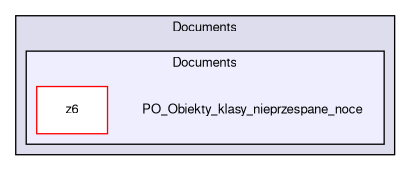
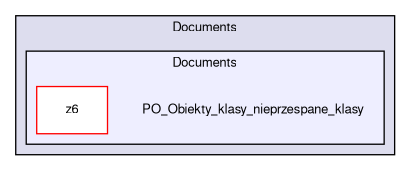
node "PO_Obiekty_klasy_nieprzespane_noce": label "PO_Obiekty_klasy_nieprzespane_noce" -> "PO_Obiekty_klasy_nieprzespane_klasy"
